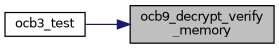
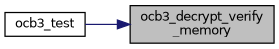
node "ocb9_decrypt_verify _memory": label "ocb9_decrypt_verify _memory" -> "ocb3_decrypt_verify _memory"
